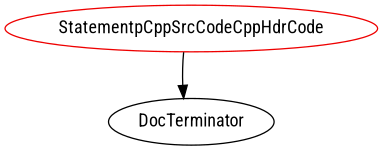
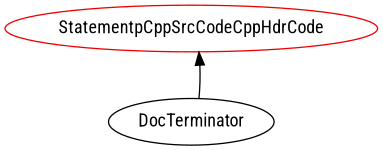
edge "StatementpCppSrcCodeCppHdrCode" -> "DocTerminator": reversed
